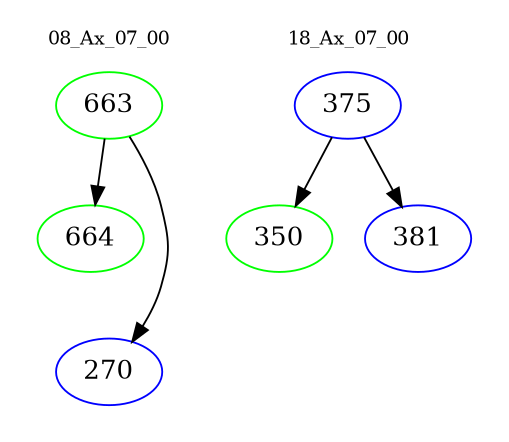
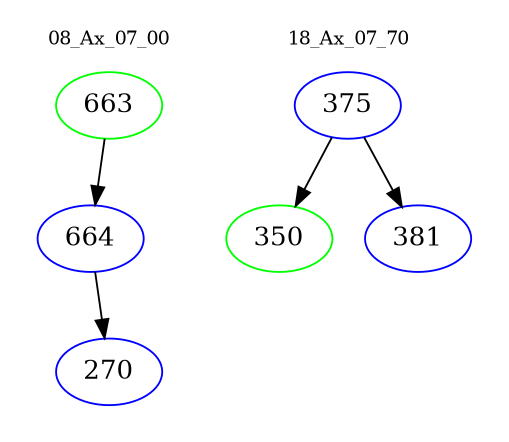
cluster "18_Ax_07_00": label "18_Ax_07_00" -> "18_Ax_07_70"
edge "663" -> "270": now "664" -> "270"
node "664": color green -> blue
